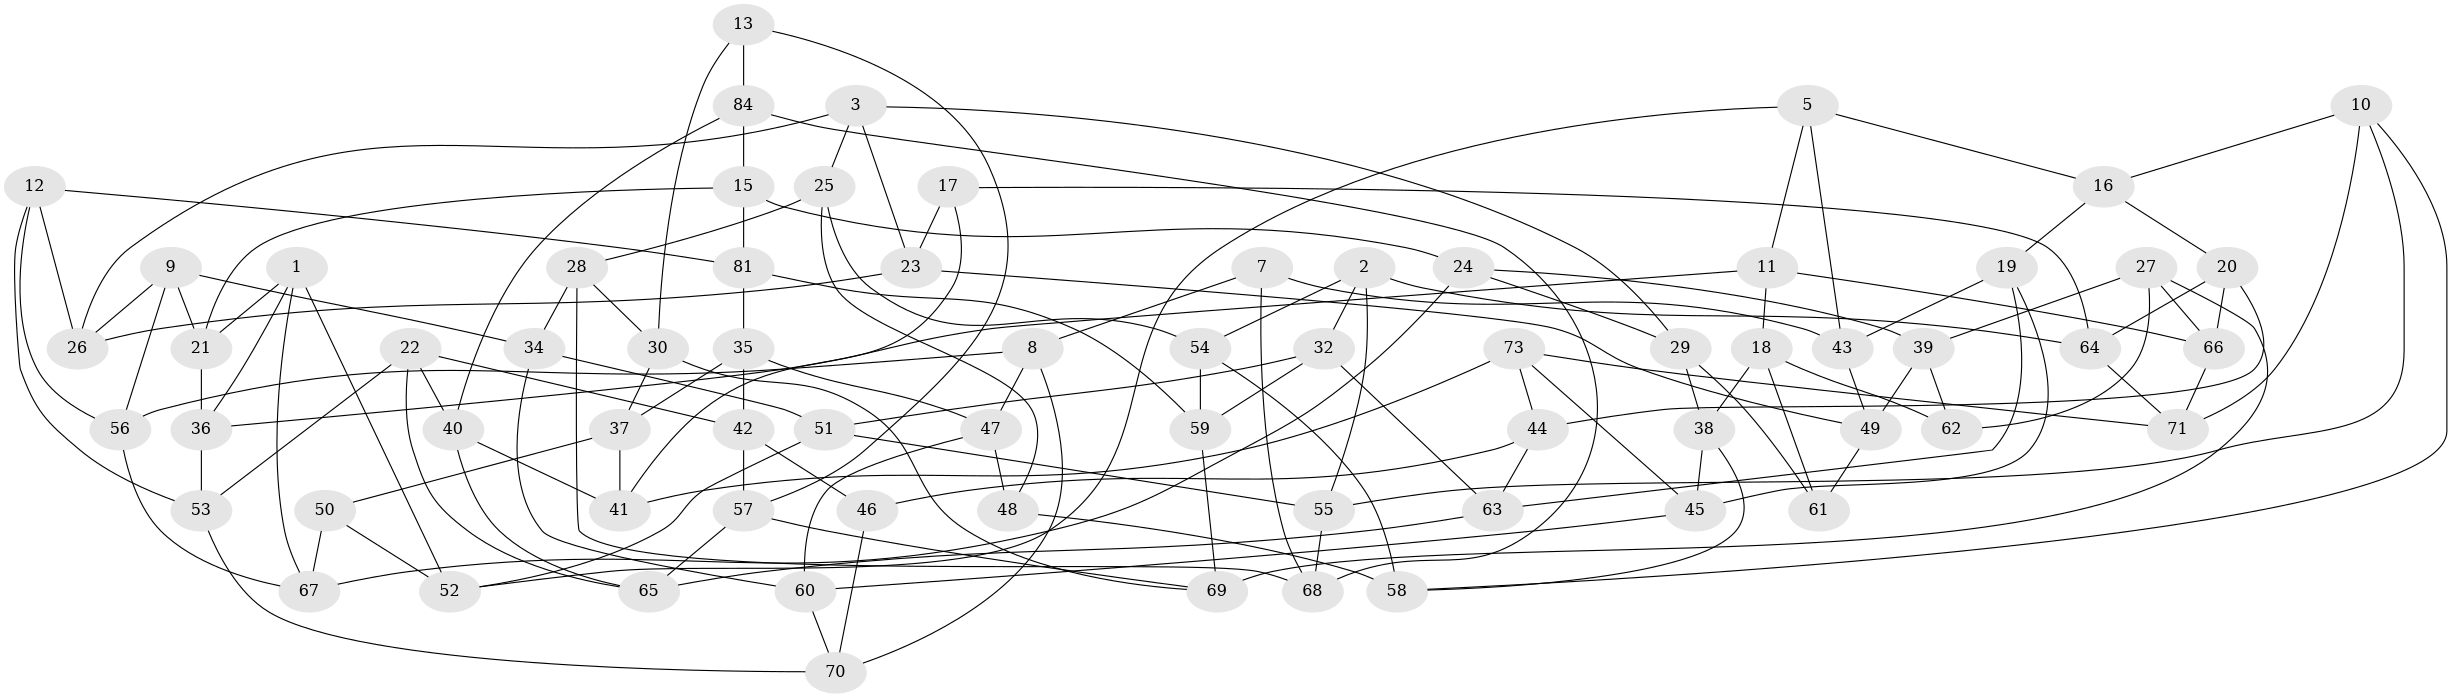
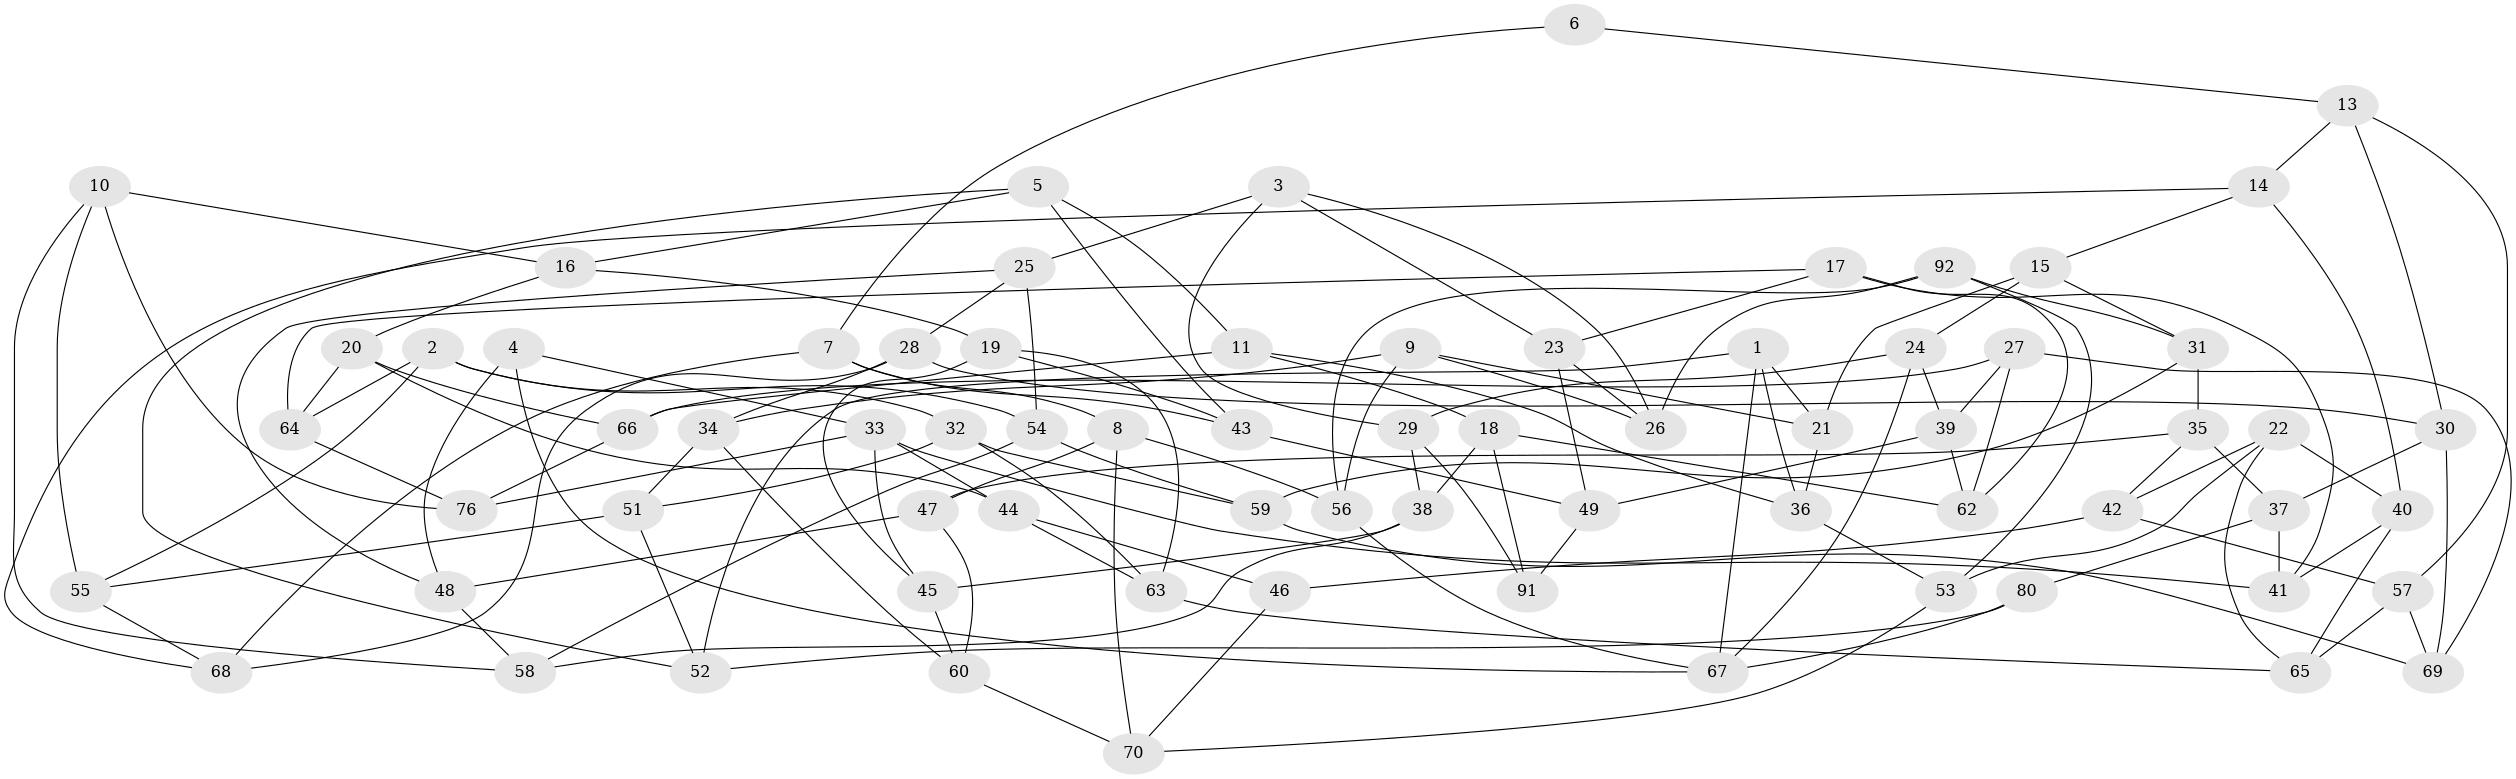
node "6": added
node "84": label "84" -> "14"
node "12": label "12" -> "92"
node "81": label "81" -> "31"
edge "17" -- "62": added
node "4": added
node "73": label "73" -> "33"
node "71": label "71" -> "76"
node "50": label "50" -> "80"
node "61": label "61" -> "91"
